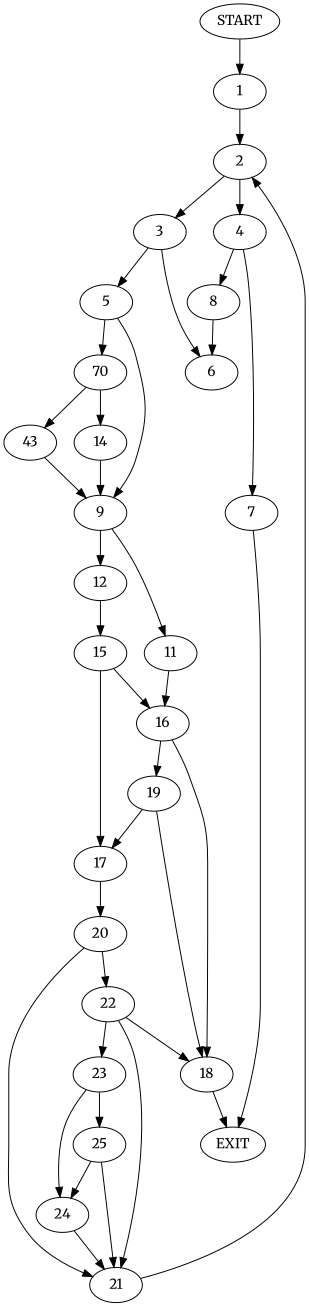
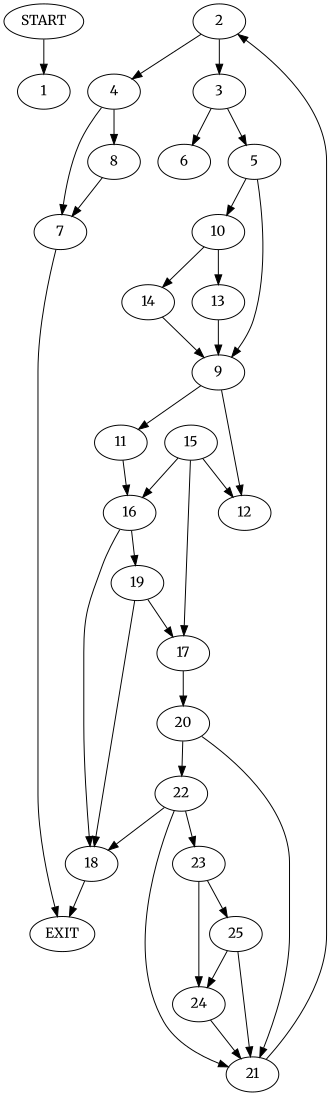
edge "1" -> "2": removed
edge "8" -> "6": now "8" -> "7"
node "70": label "70" -> "10"
node "43": label "43" -> "13"
edge "12" -> "15": reversed
